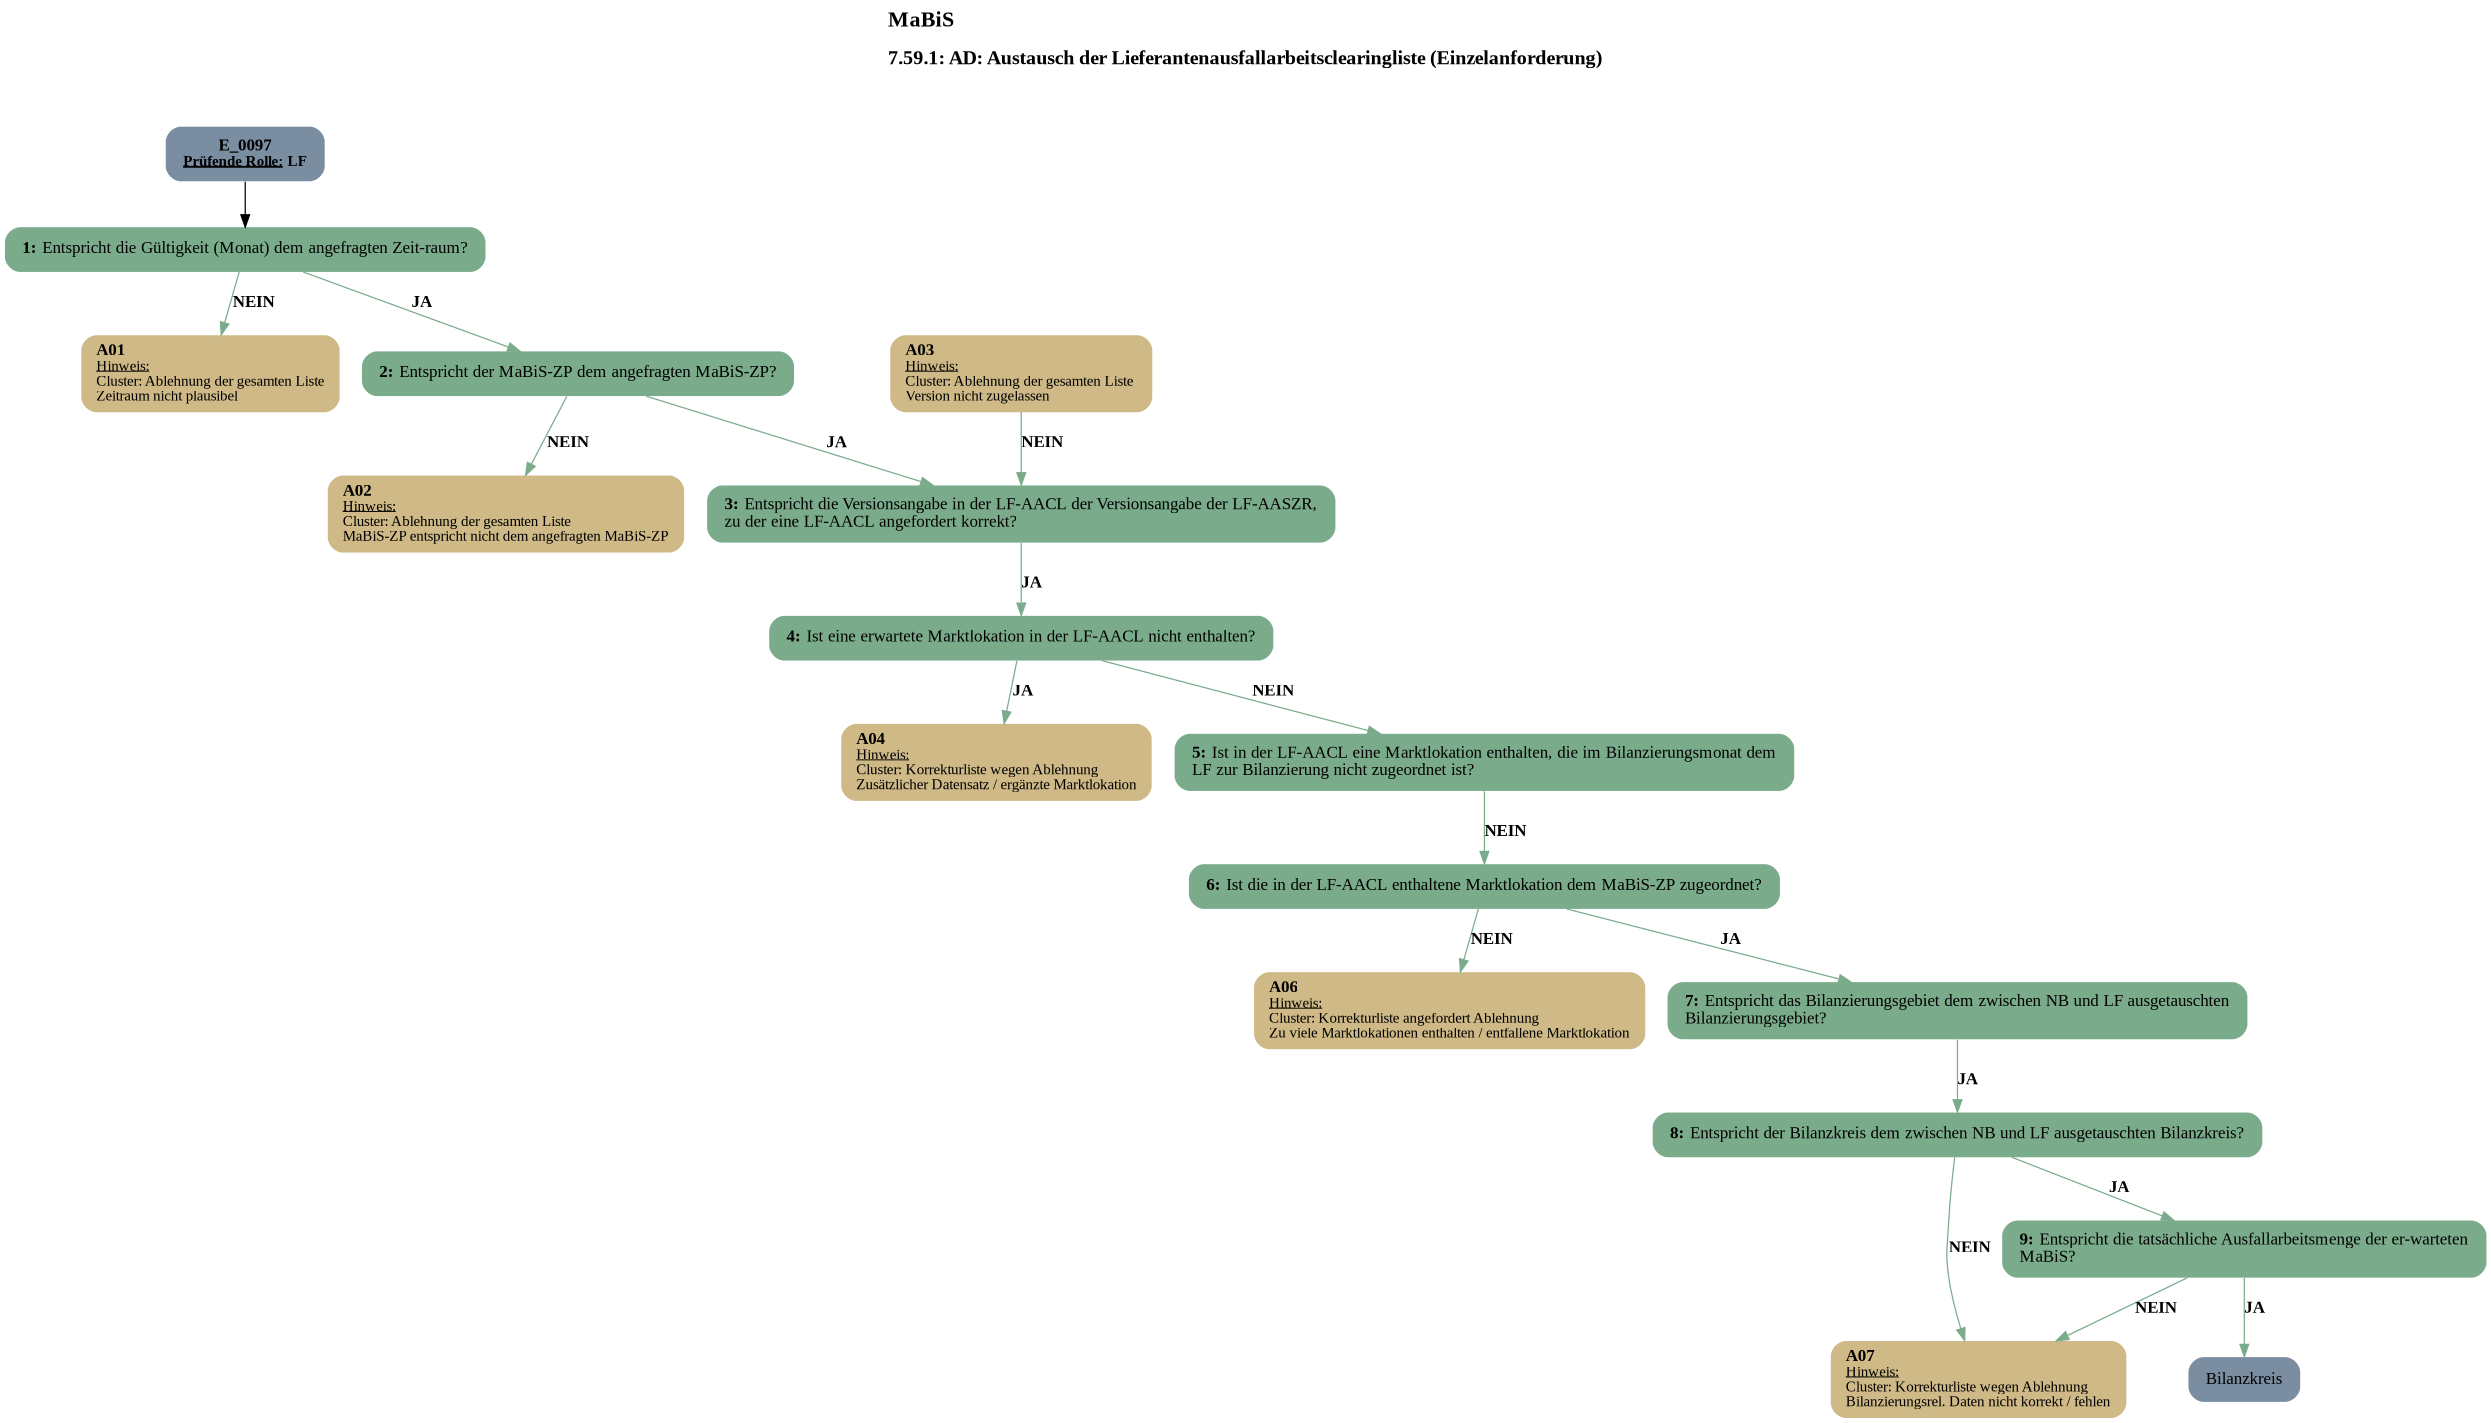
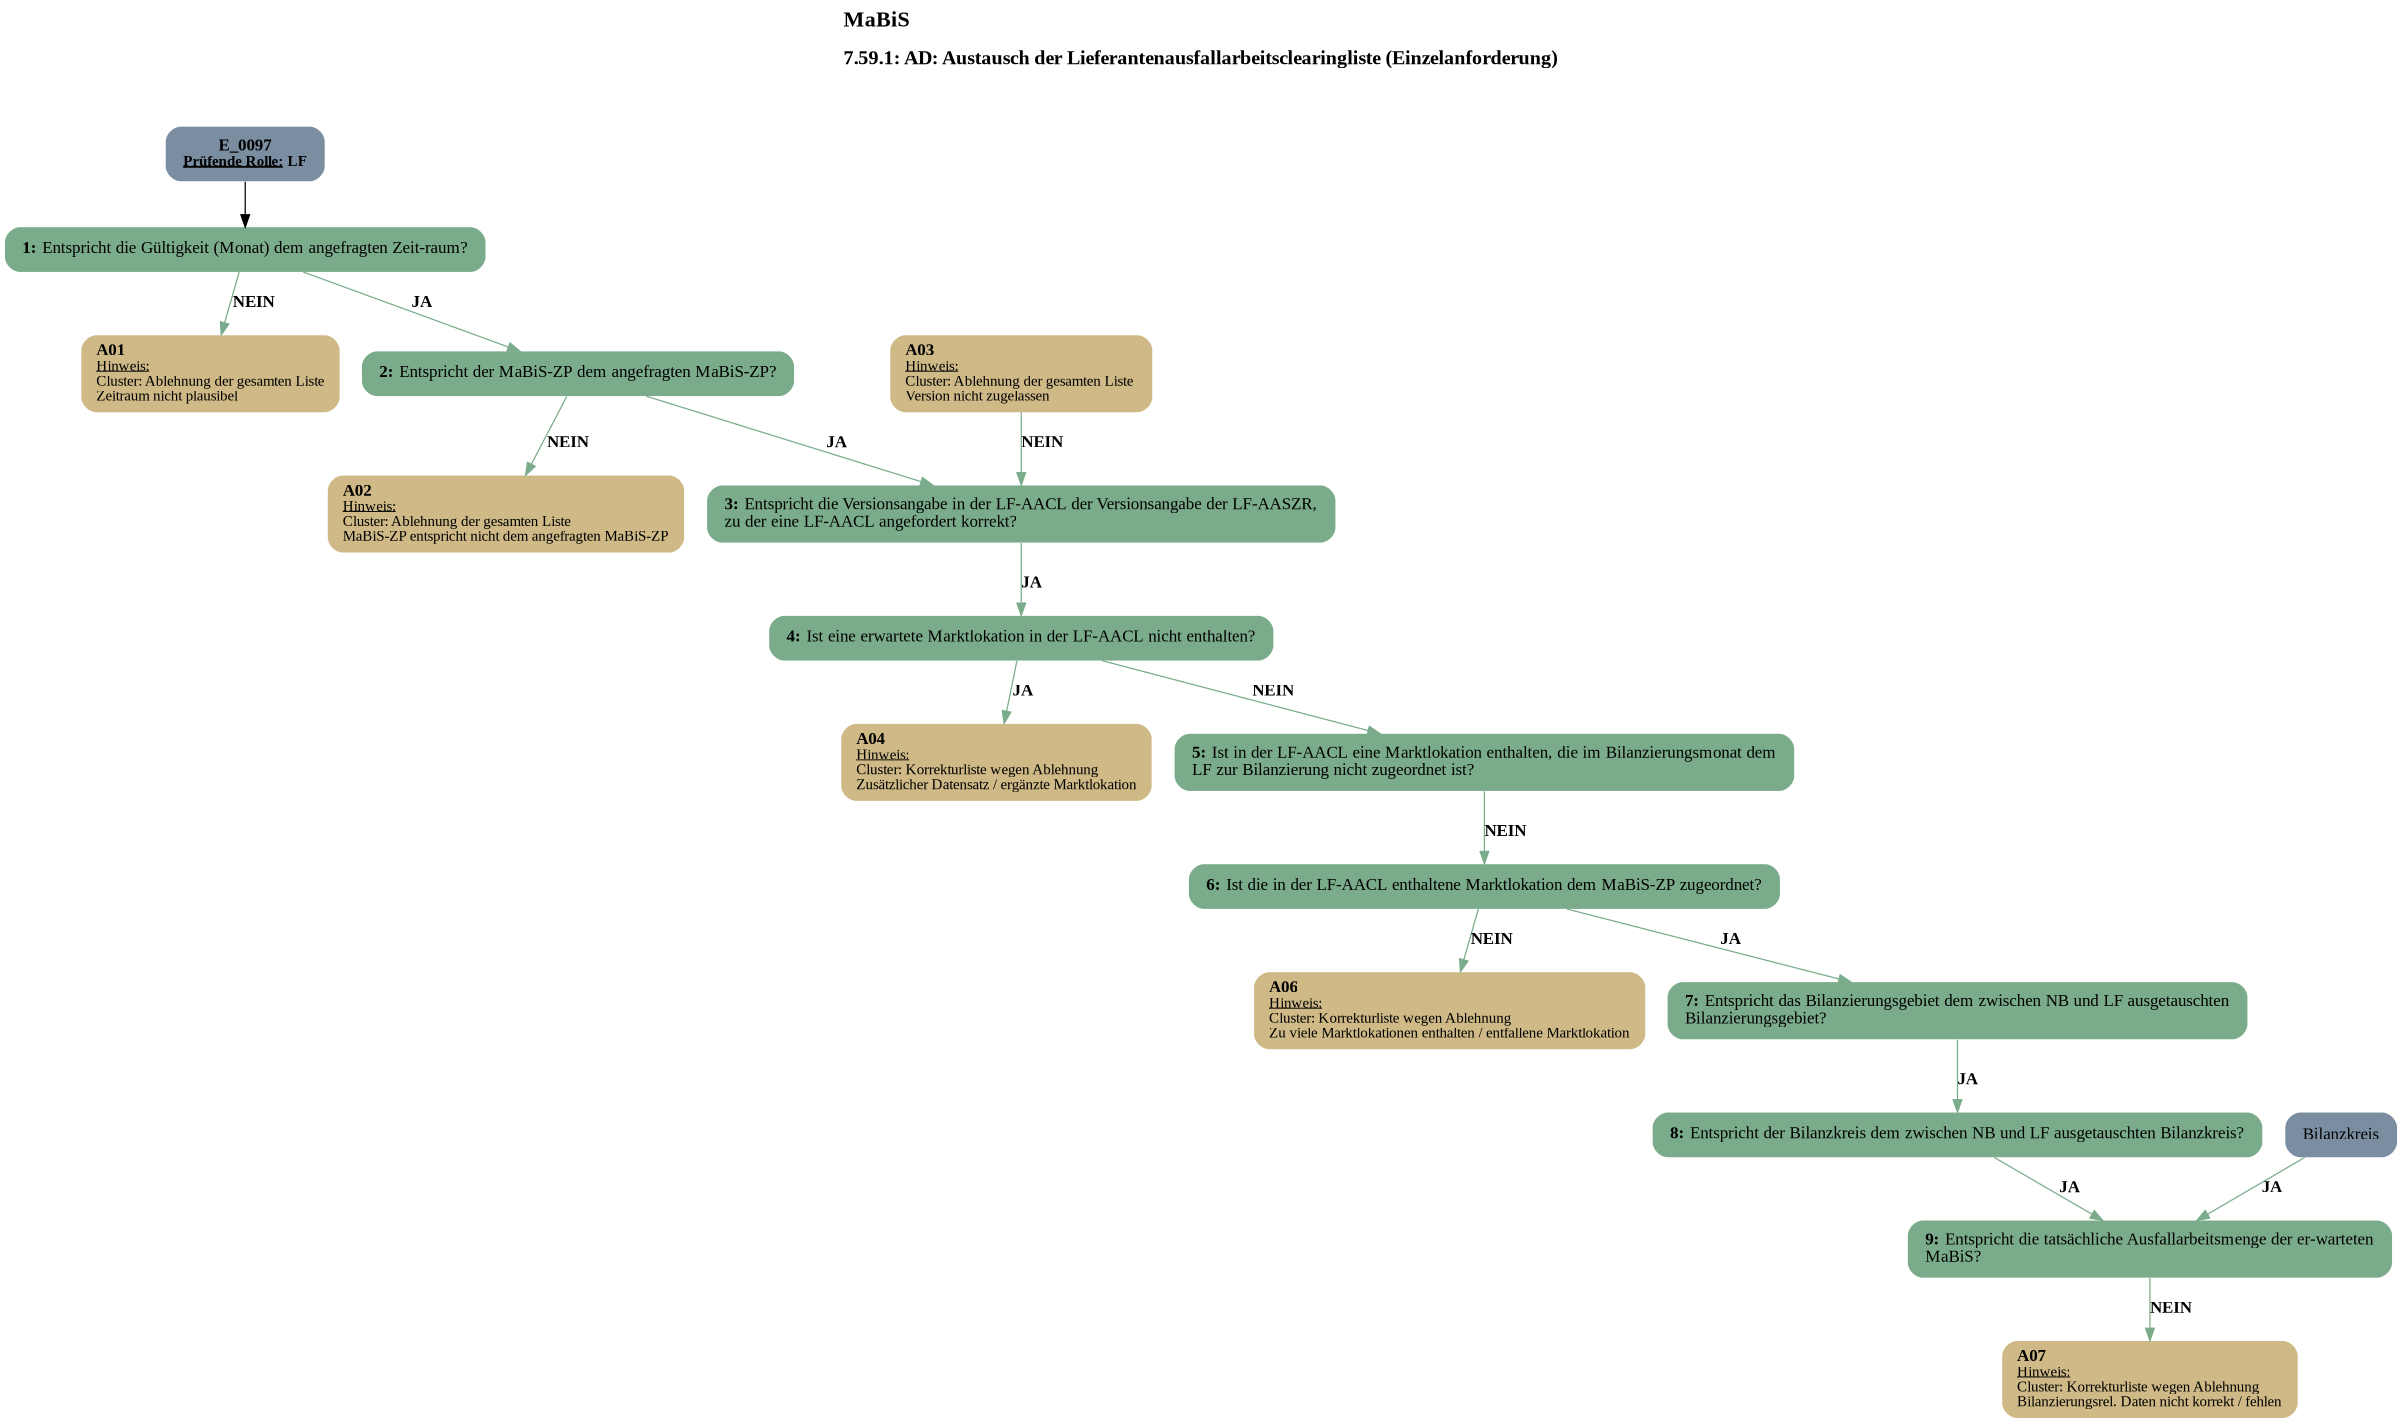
node "A06": text "Cluster: Korrekturliste angefordert Ablehnung" -> "Cluster: Korrekturliste wegen Ablehnung"
edge "8:" -> "A07": removed, label "NEIN"
edge "9:" -> "Bilanzkreis": reversed
